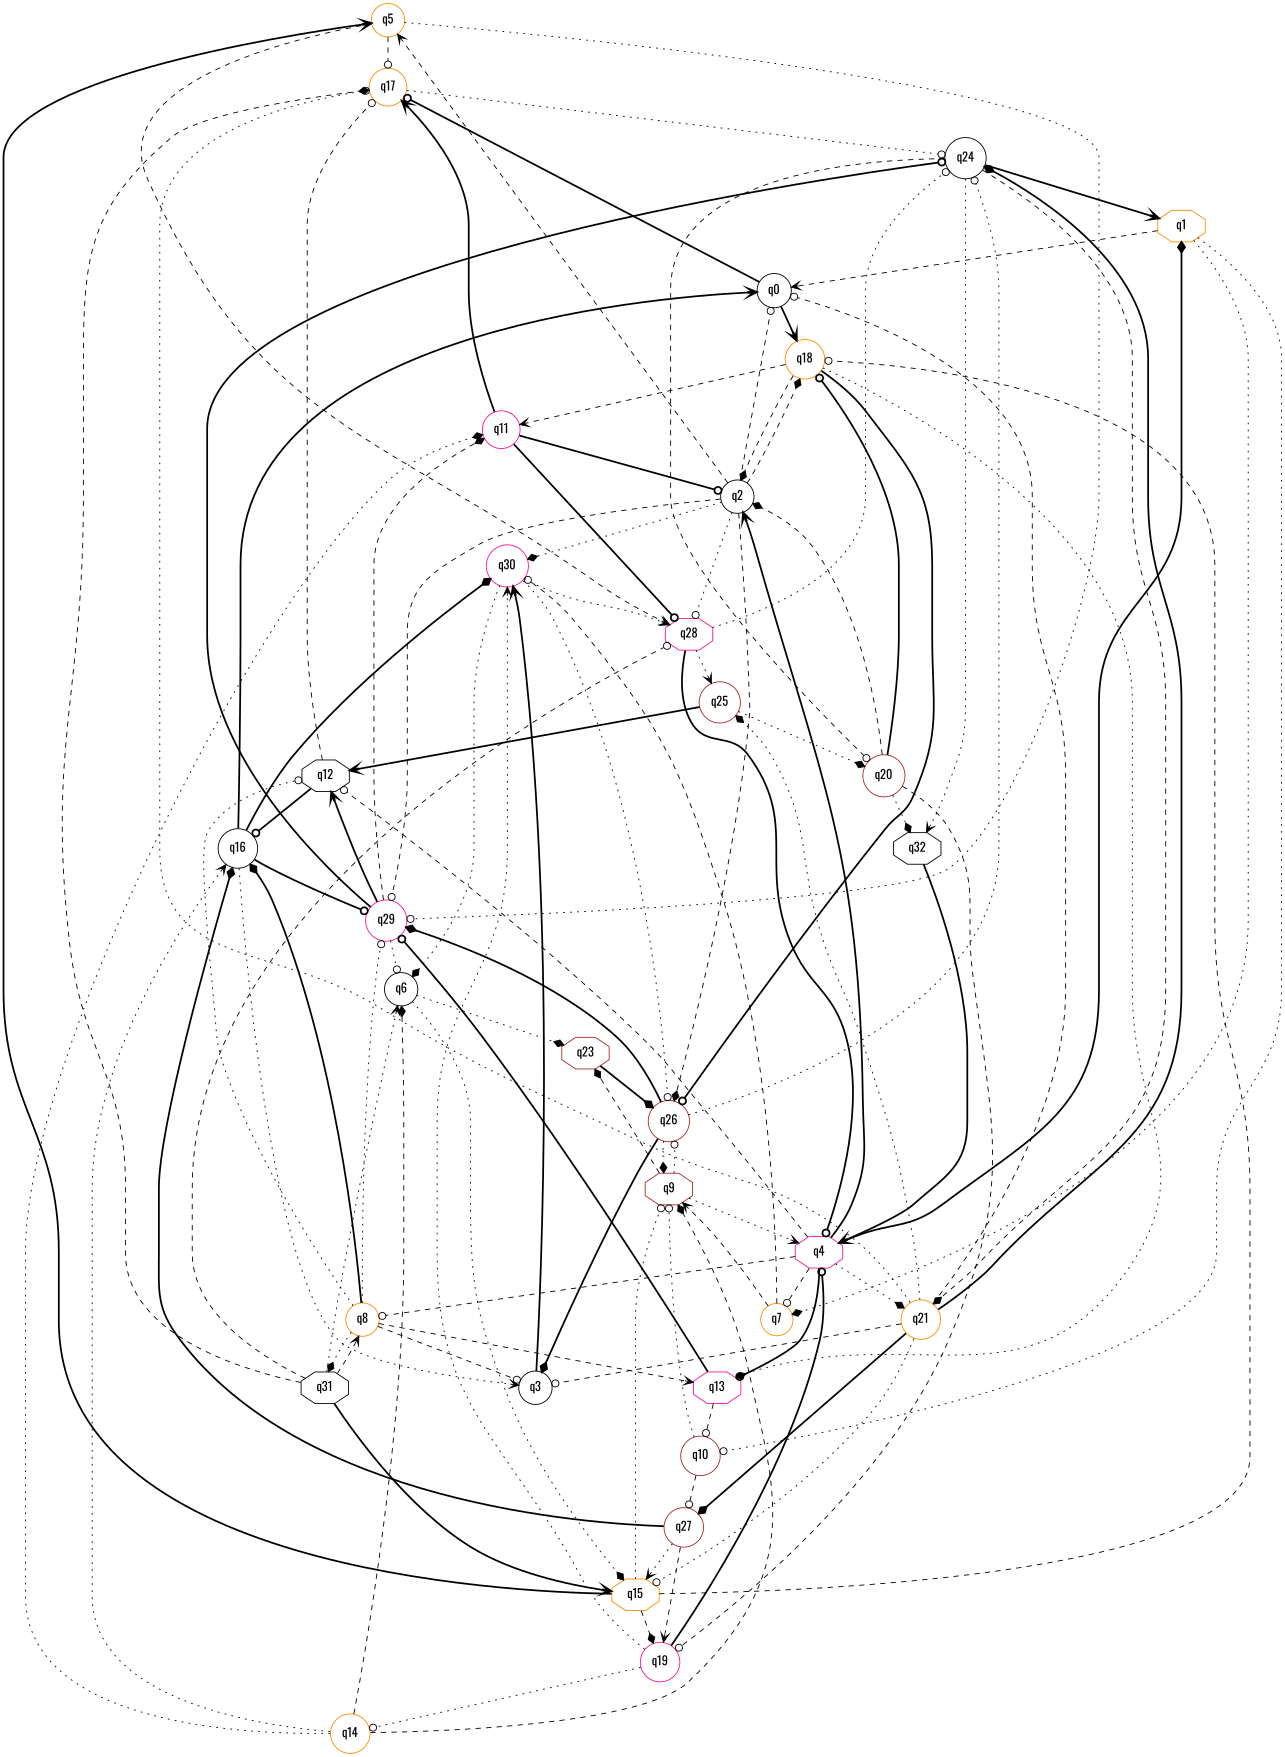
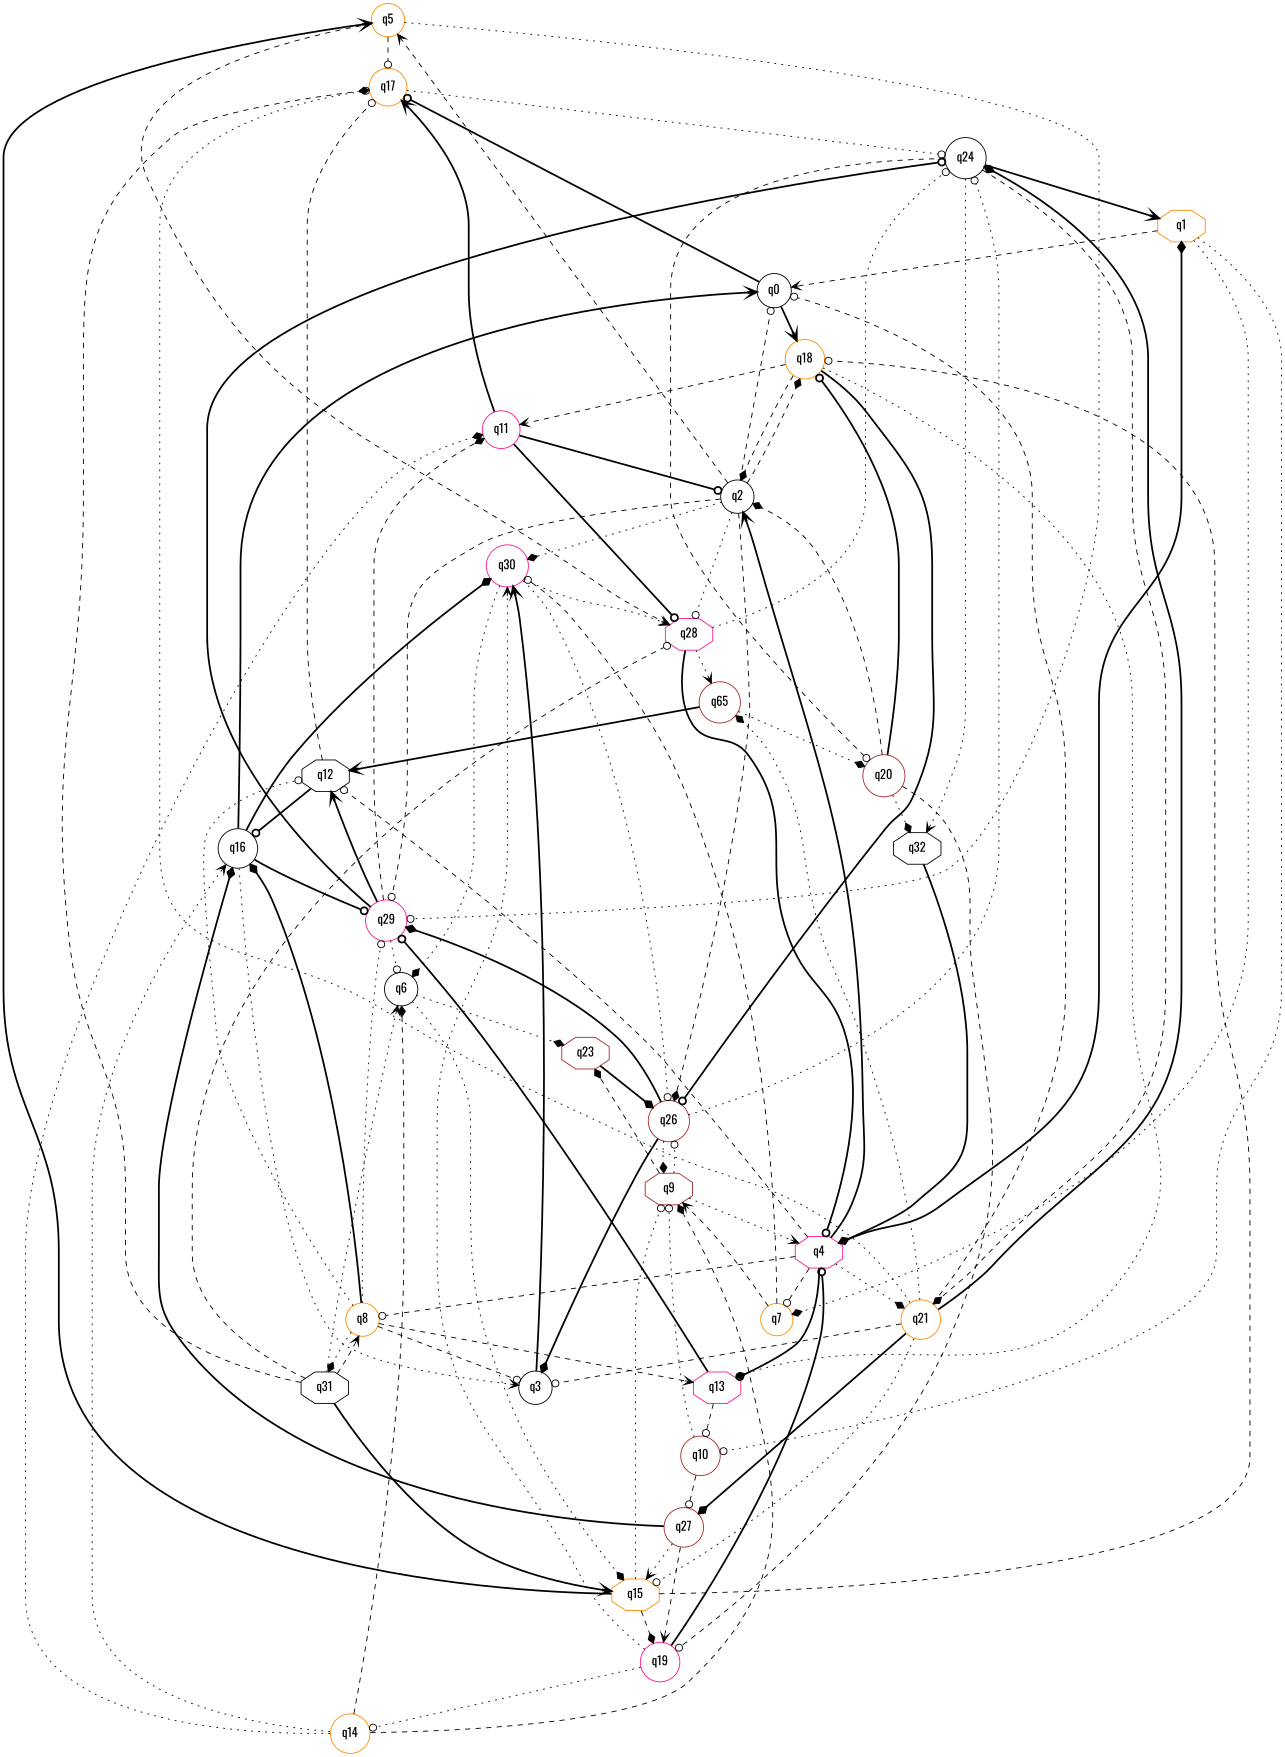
node "q25": label "q25" -> "q65"
edge "q32" -> "q4": arrowhead vee -> diamond
